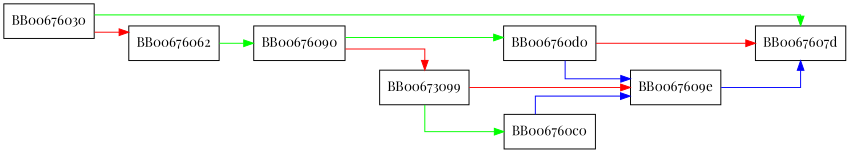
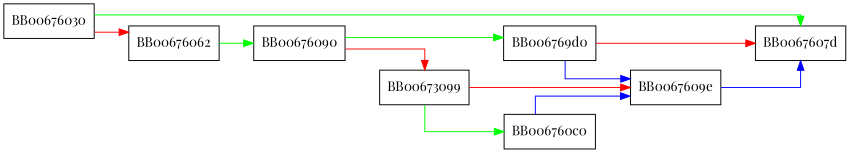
node "BB006760d0": label "BB006760d0" -> "BB006769d0"
